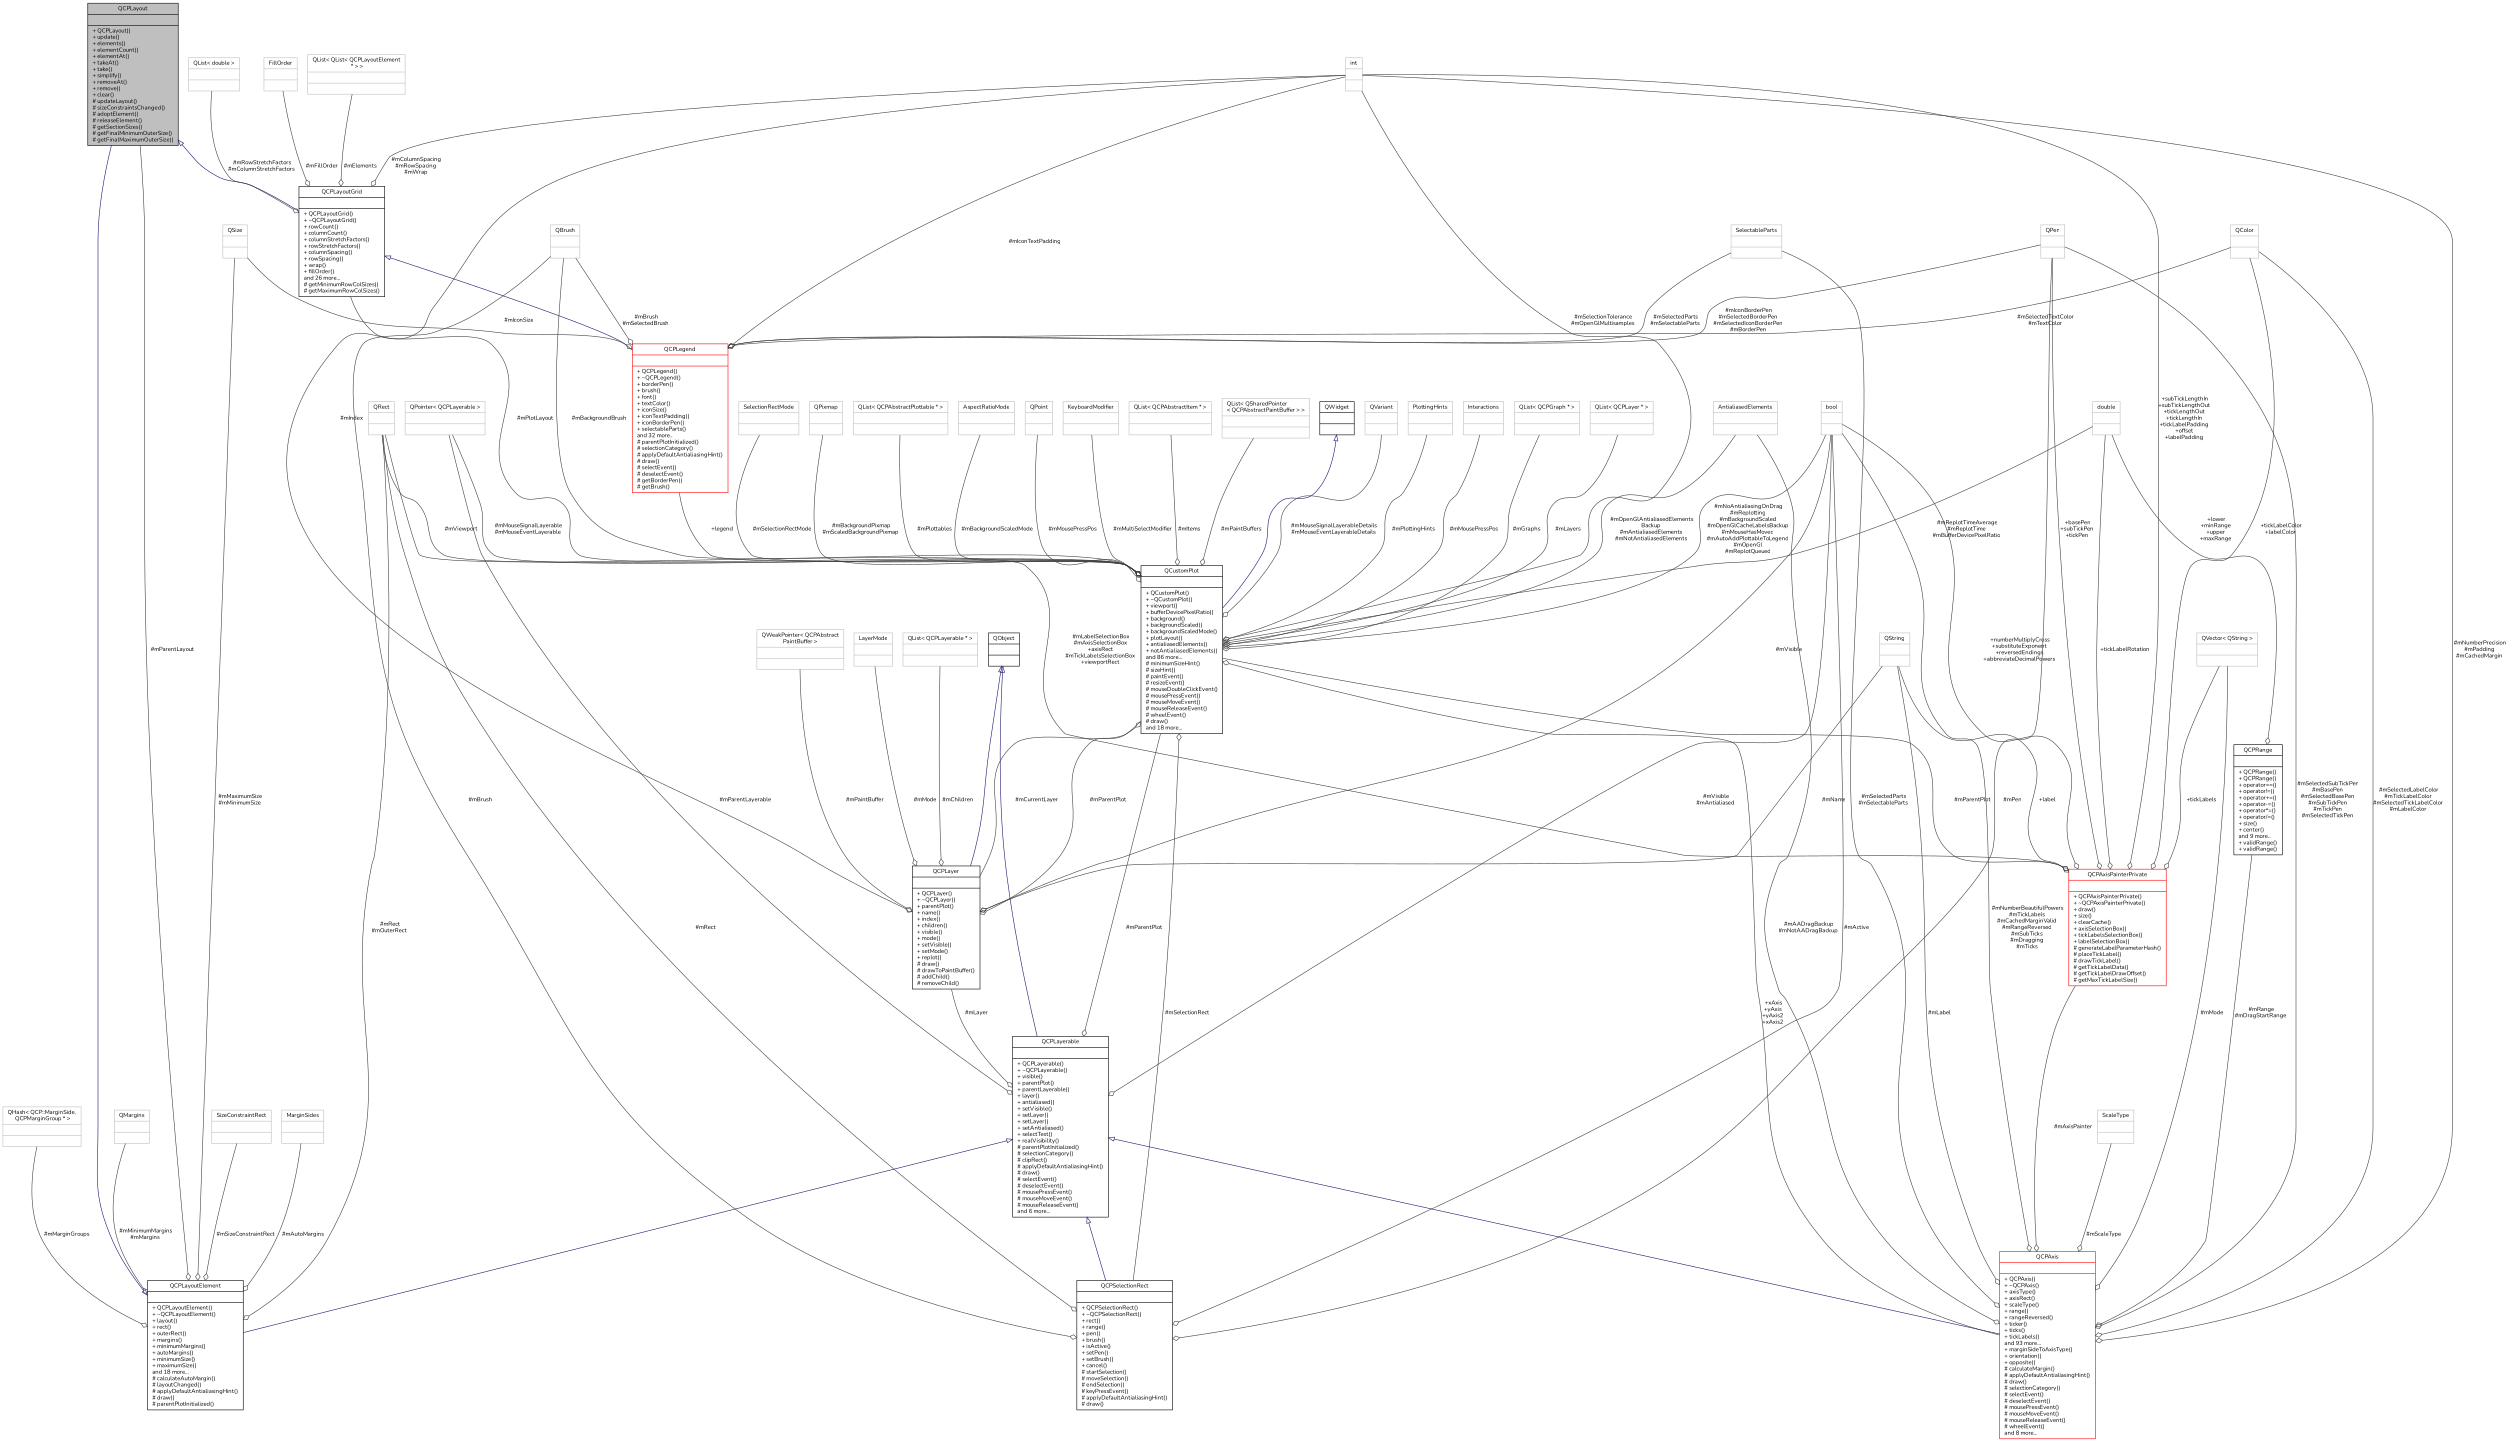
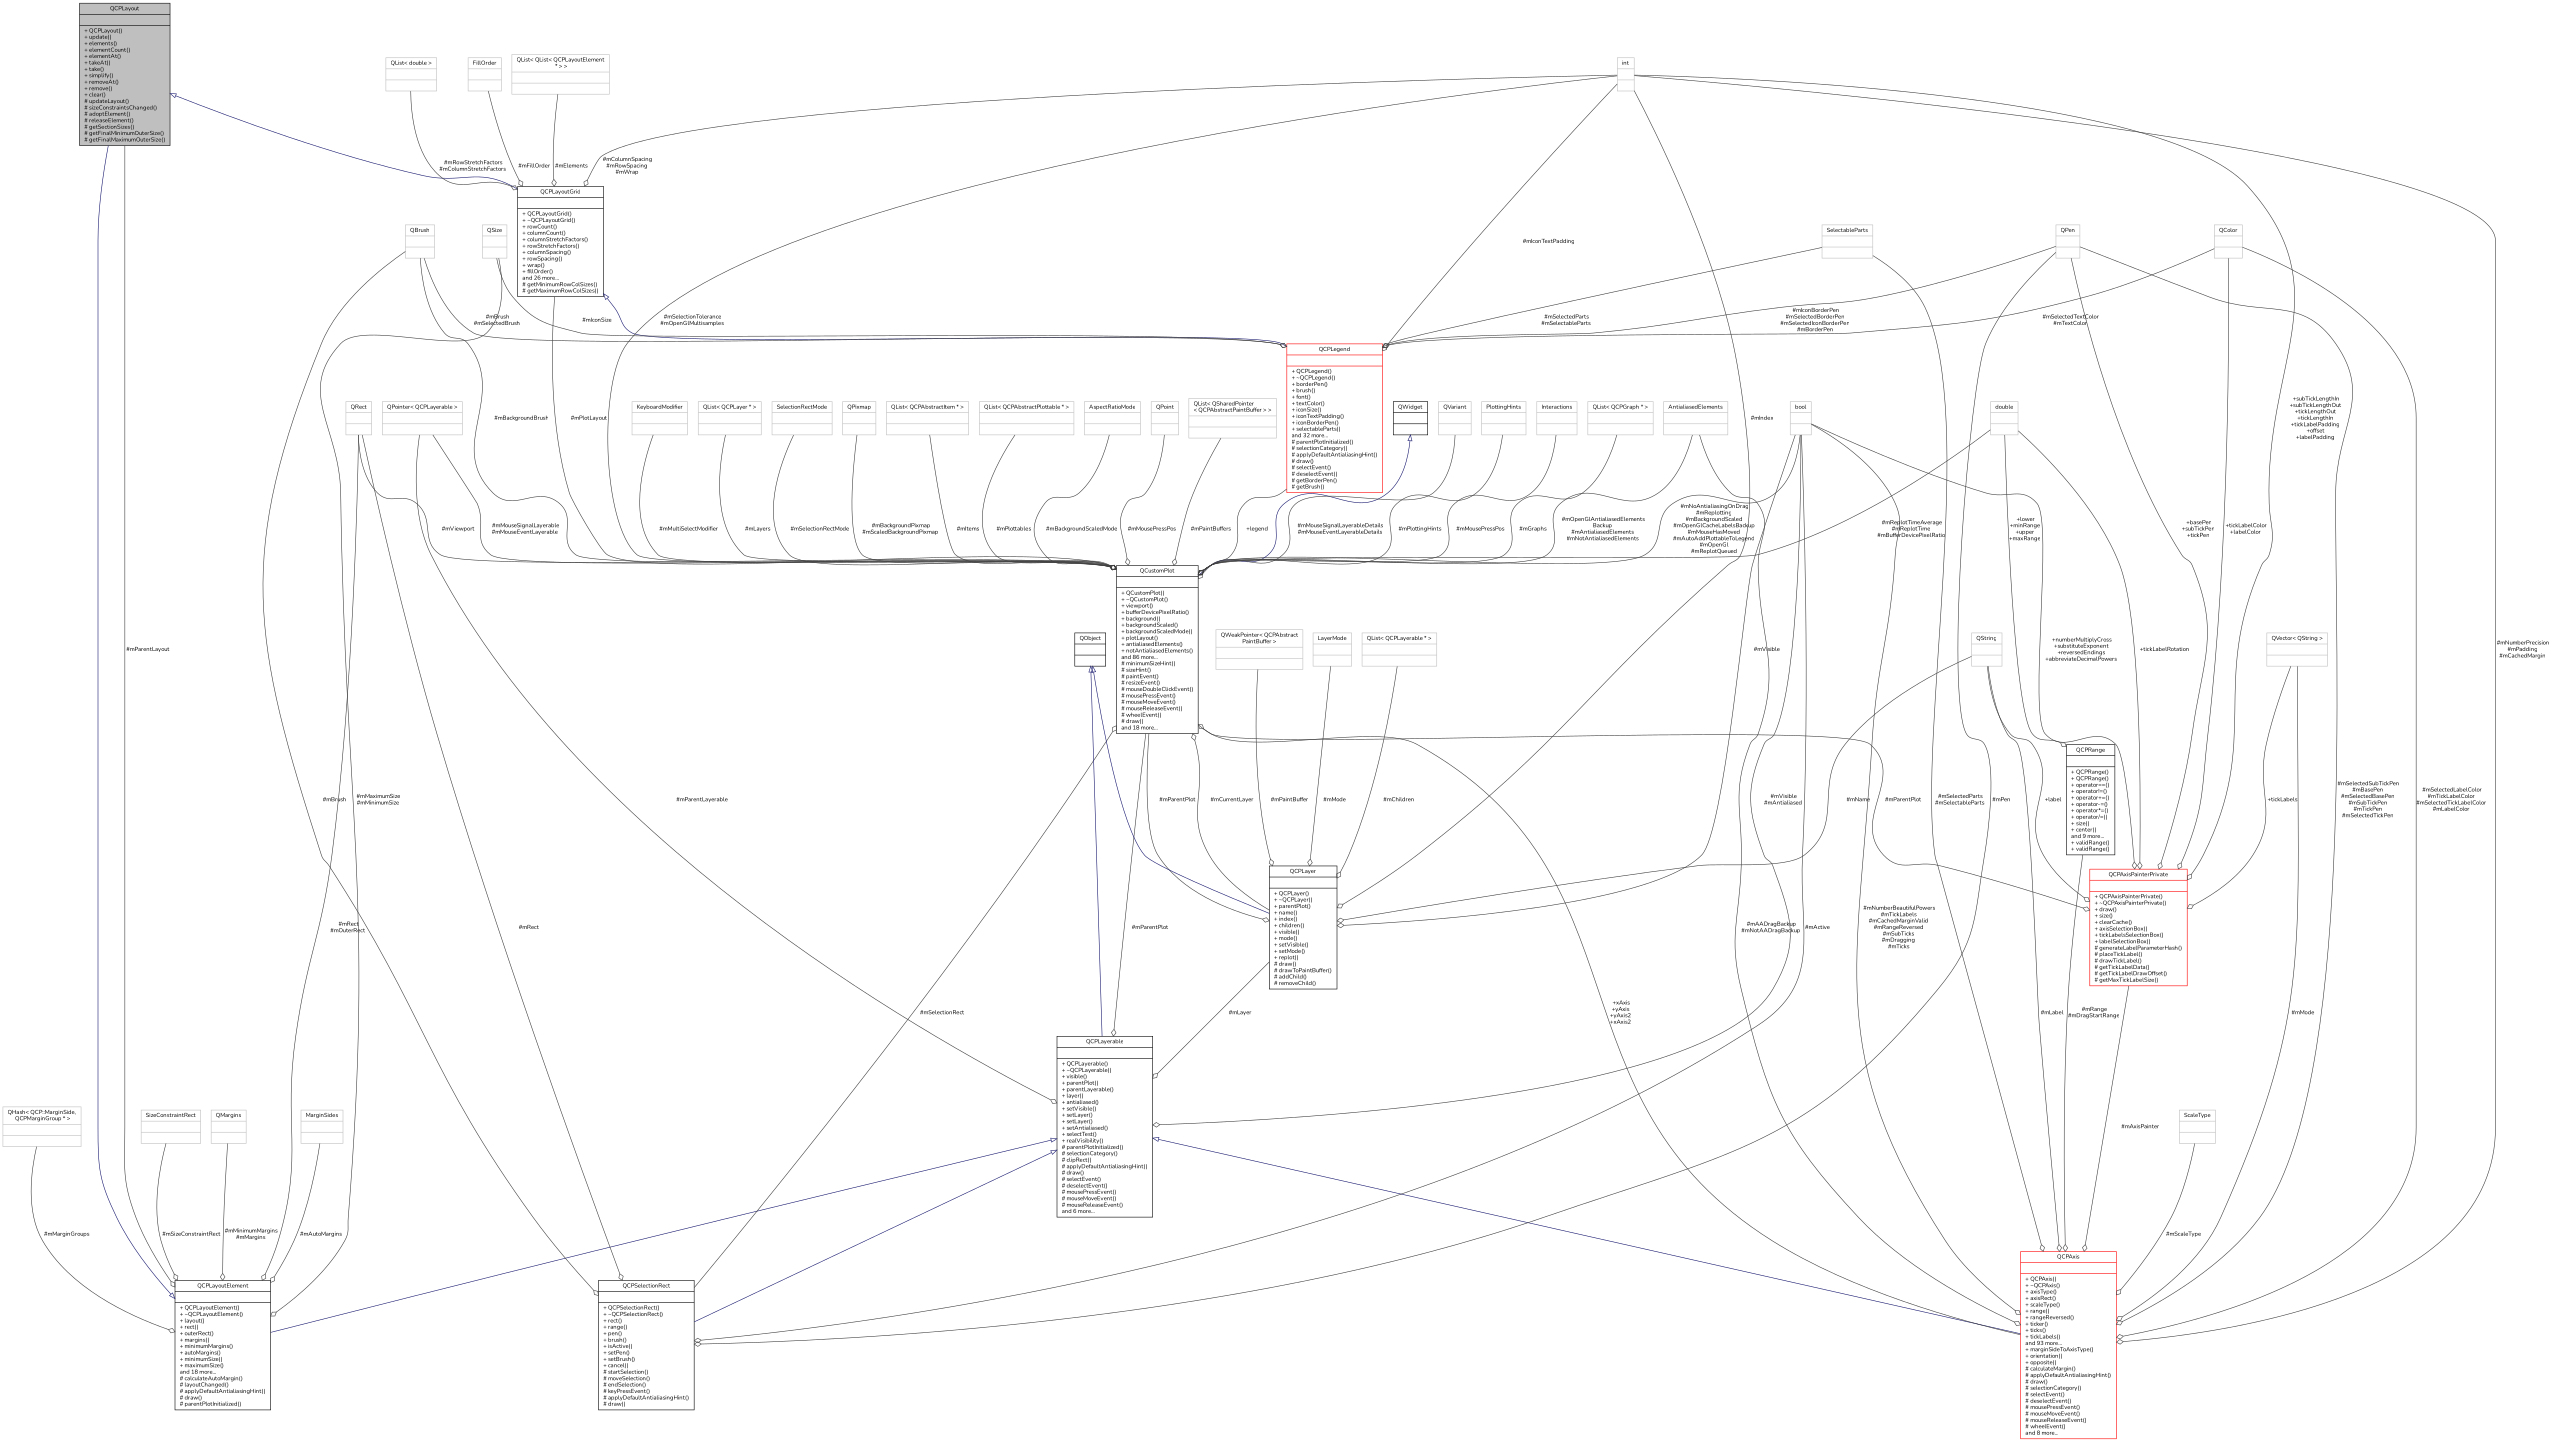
edge "QRect" -> "QCPAxisPainterPrivate": removed, label "#mLabelSelectionBox #mAxisSelectionBox +axisRect #mTickLabelsSelectionBox +viewportRect"
